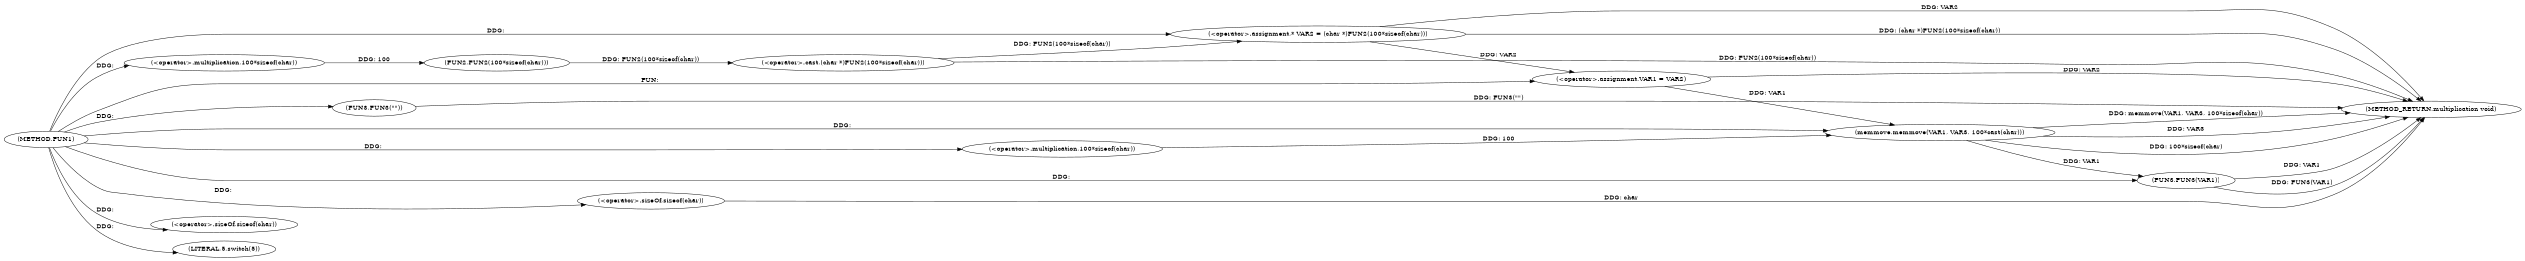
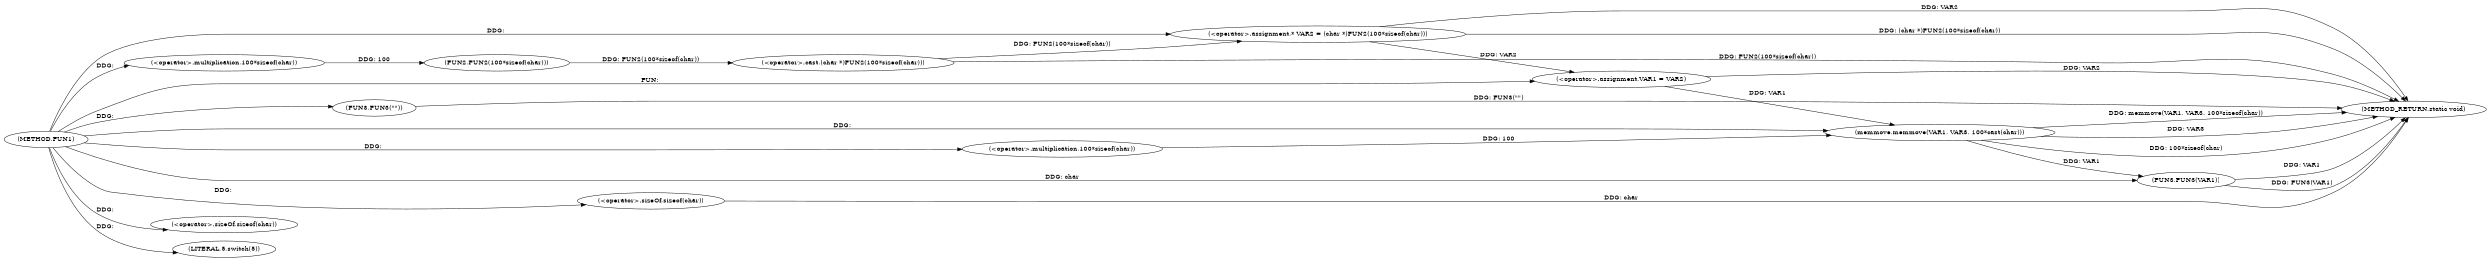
node "(METHOD_RETURN,multiplication void)": label "(METHOD_RETURN,multiplication void)" -> "(METHOD_RETURN,static void)"
edge "(METHOD,FUN1)" -> "(FUN3,FUN3(VAR1))": label "DDG: " -> "DDG: char"
